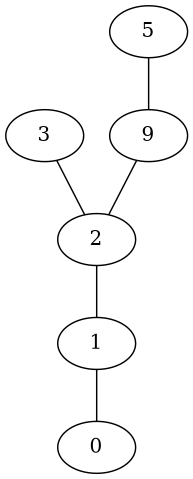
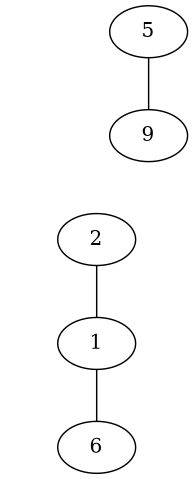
node "3": removed
edge "9" -- "2": removed
node "0": label "0" -> "6"
